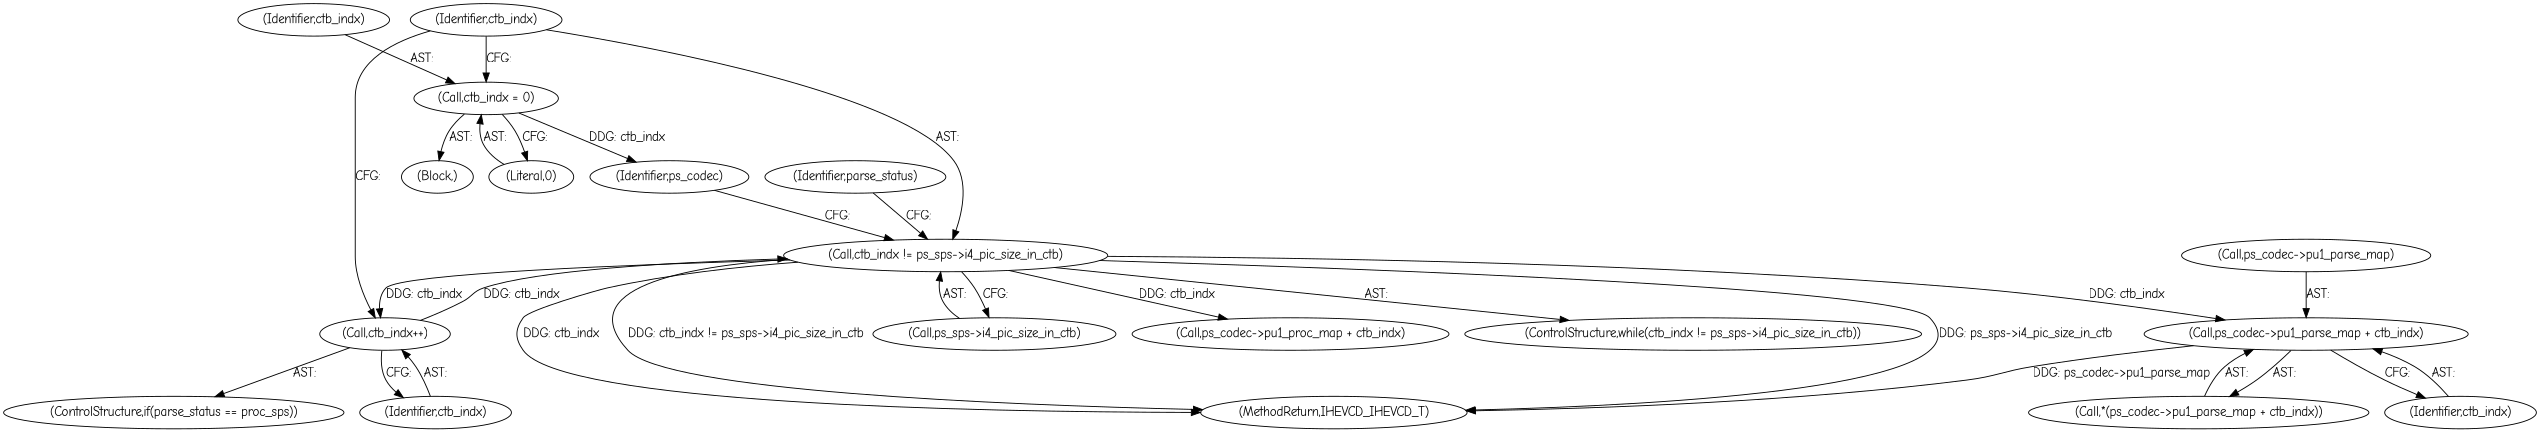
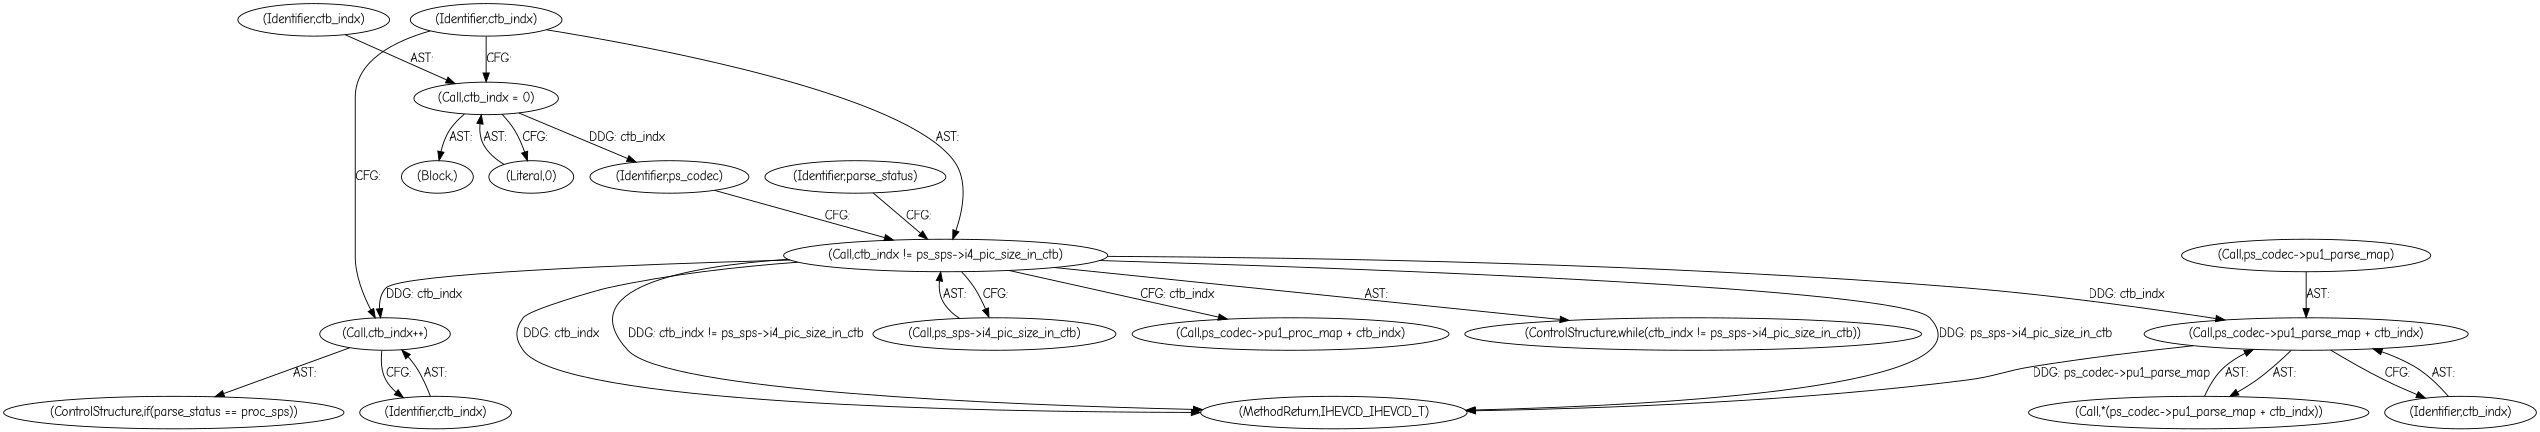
edge "(Call,ctb_indx++)" -> "(Call,ctb_indx != ps_sps->i4_pic_size_in_ctb)": removed, label "DDG: ctb_indx"
edge "(Call,ctb_indx != ps_sps->i4_pic_size_in_ctb)" -> "(Call,ps_codec->pu1_proc_map + ctb_indx)": label "DDG: ctb_indx" -> "CFG: ctb_indx"
